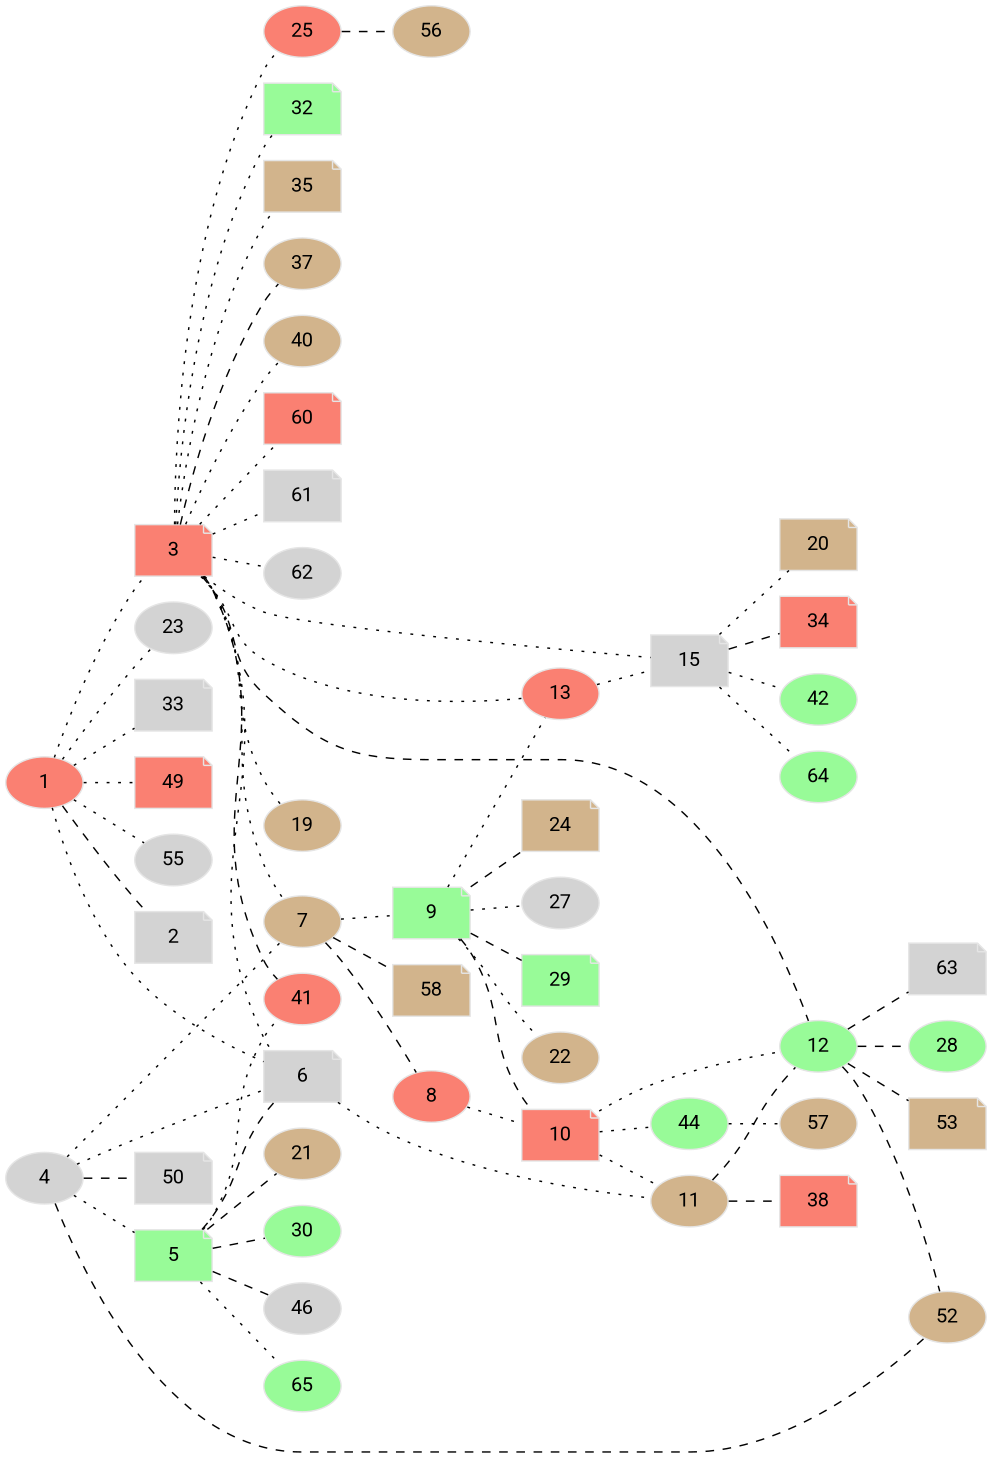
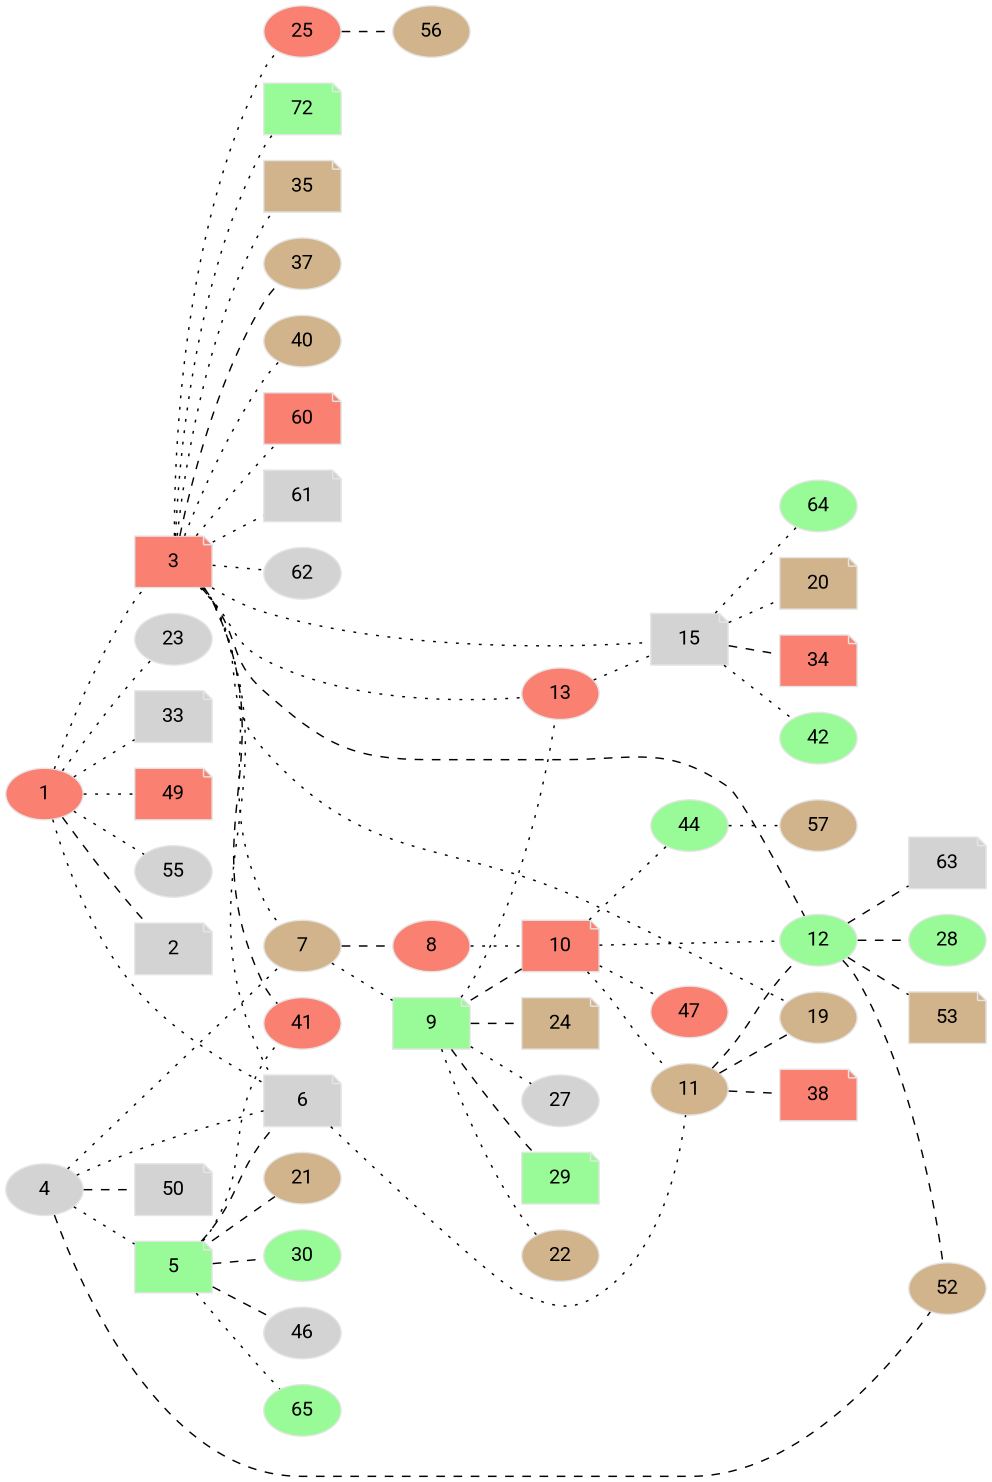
node "32": label "32" -> "72"
node "58": removed
node "47": added
edge "19" -- "11": added
